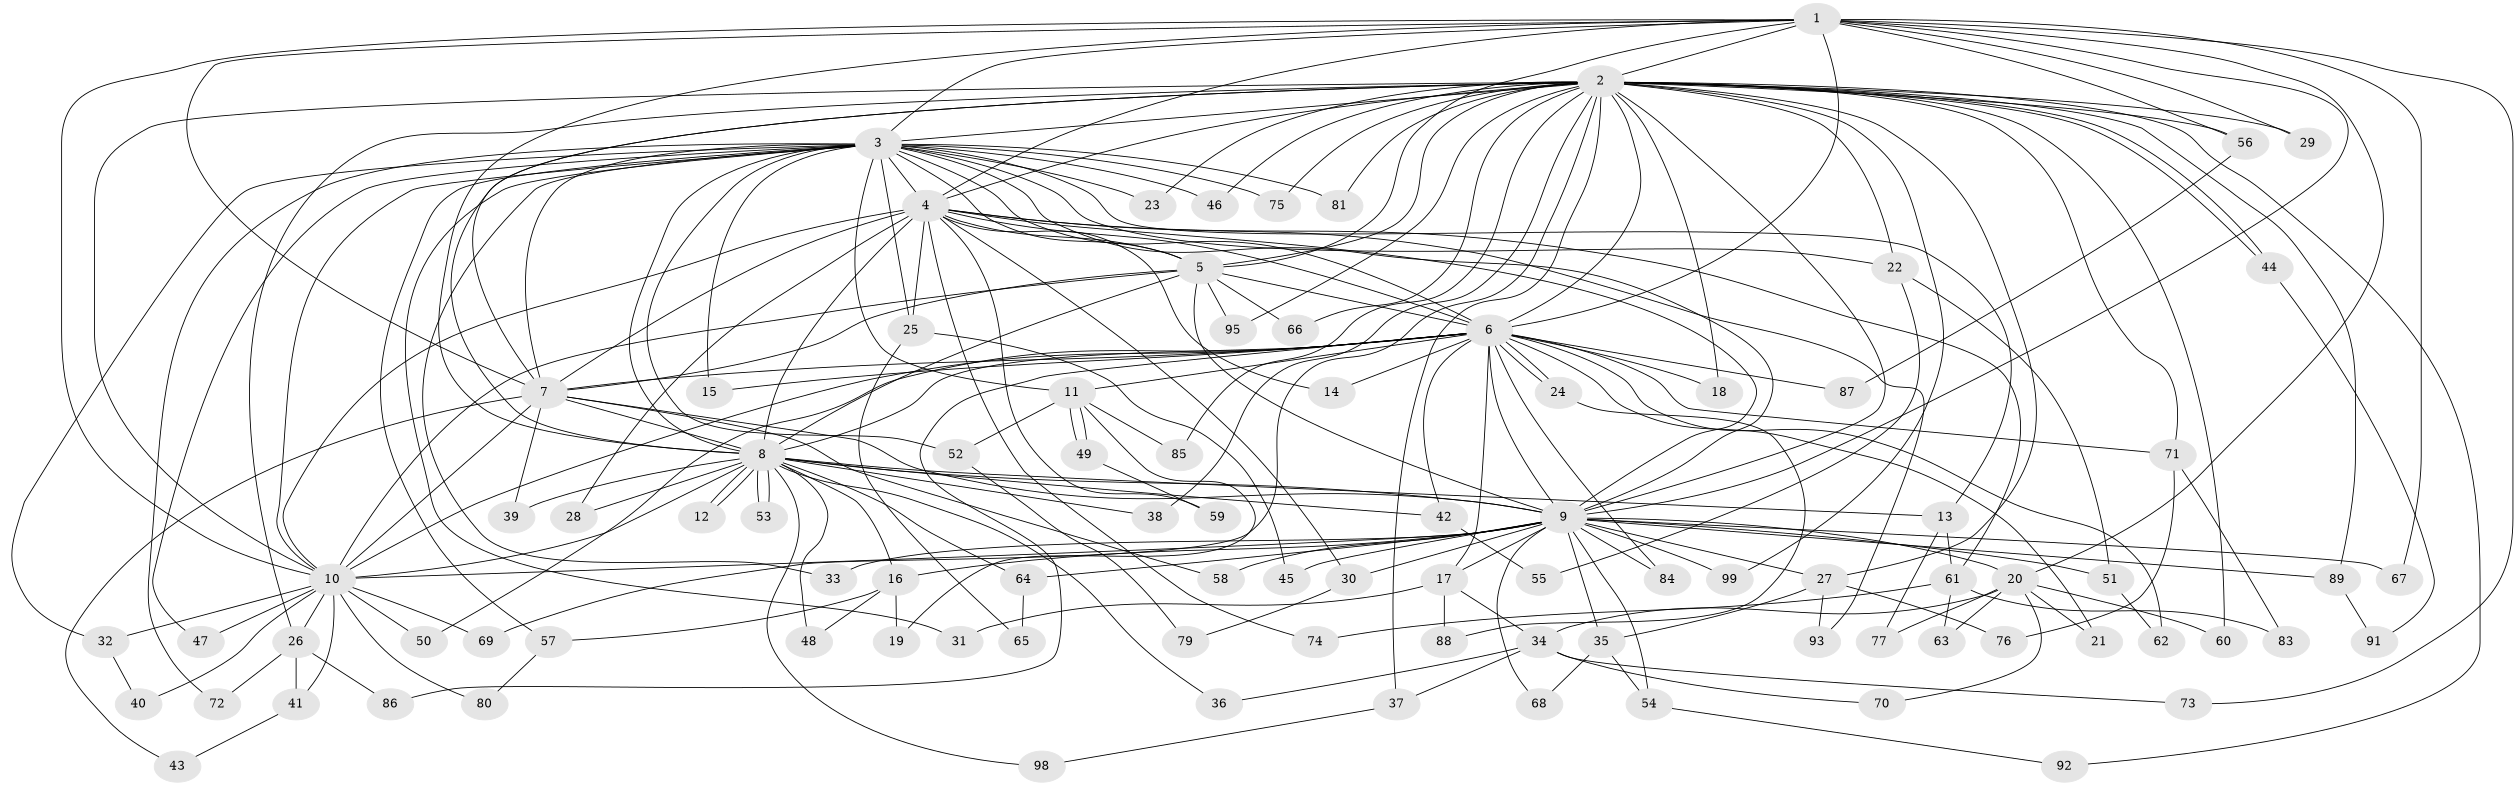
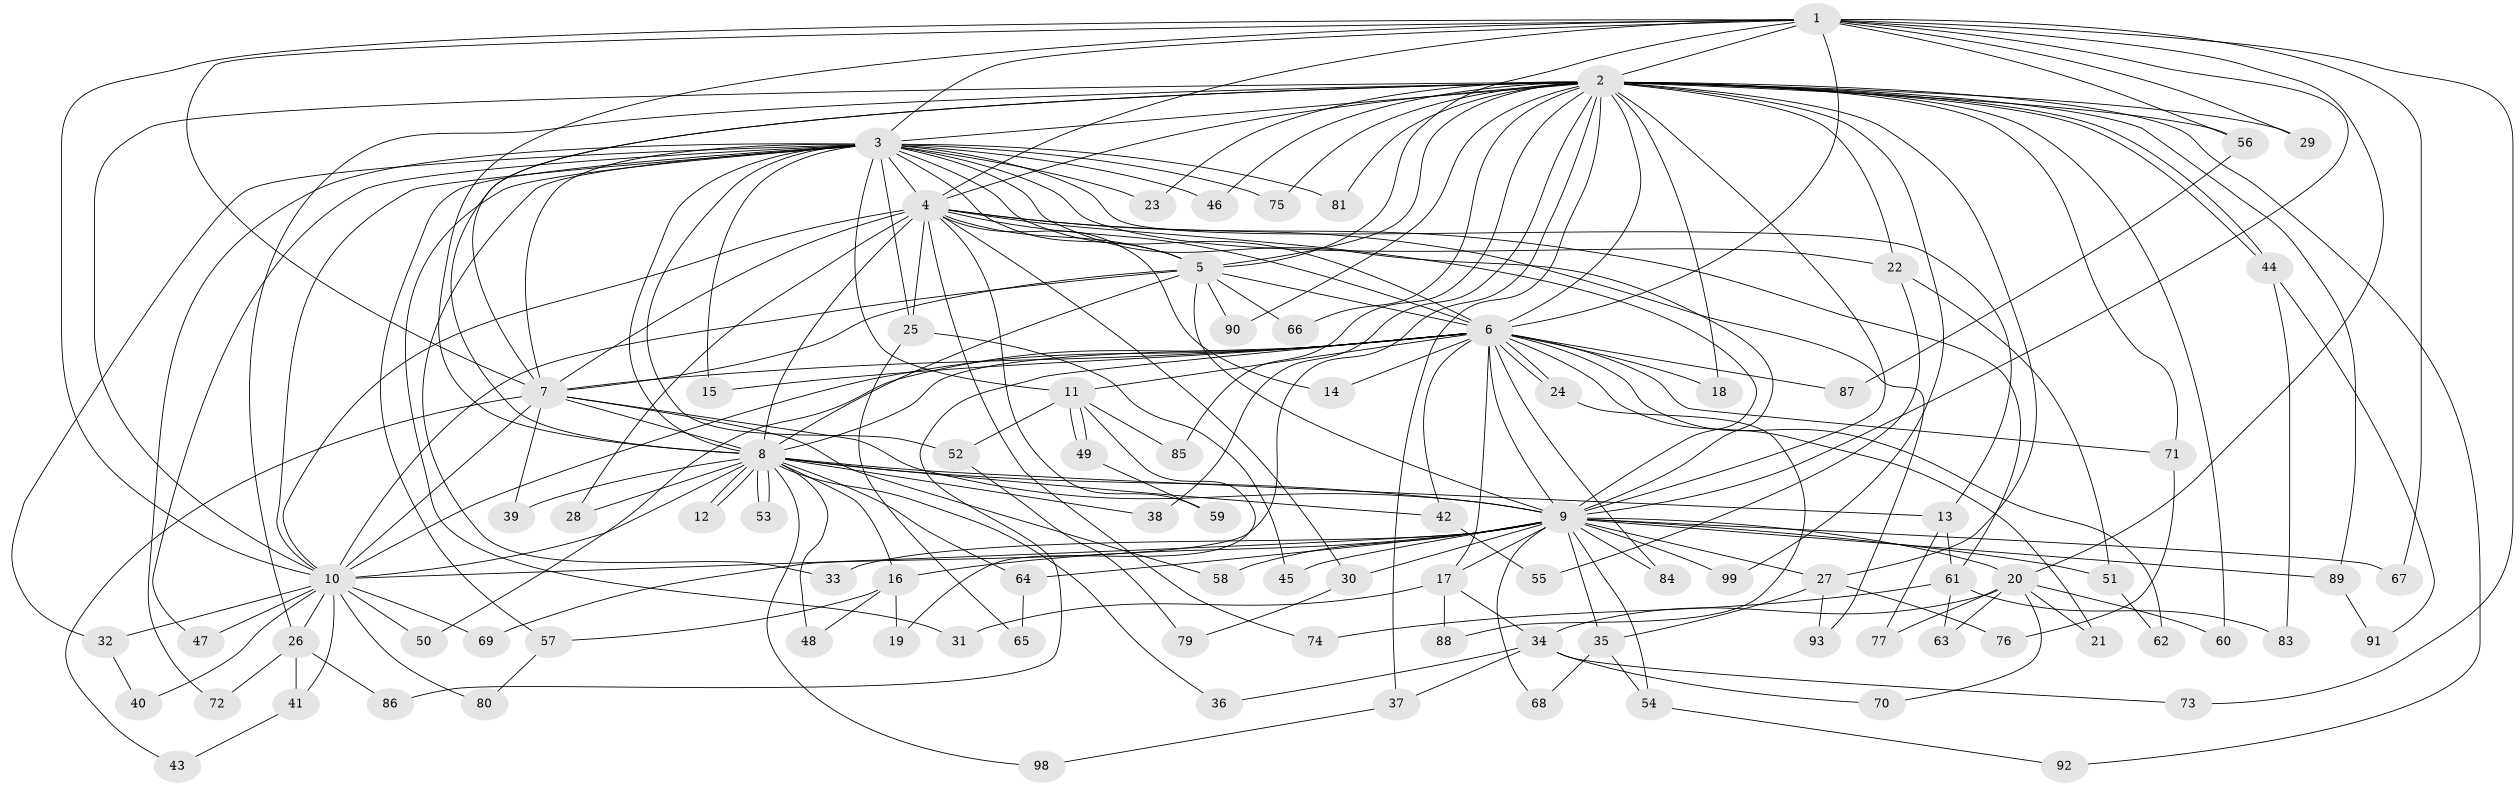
node "95": label "95" -> "90"
edge "71" -- "83": now "44" -- "83"
